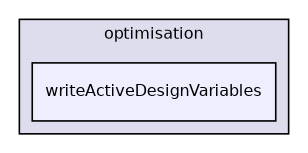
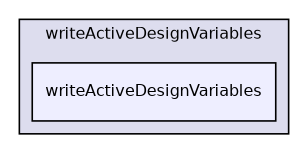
cluster "optimisation": label "optimisation" -> "writeActiveDesignVariables"
